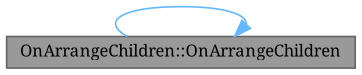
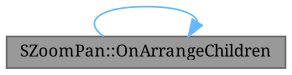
node "OnArrangeChildren::OnArrangeChildren": label "OnArrangeChildren::OnArrangeChildren" -> "SZoomPan::OnArrangeChildren"
